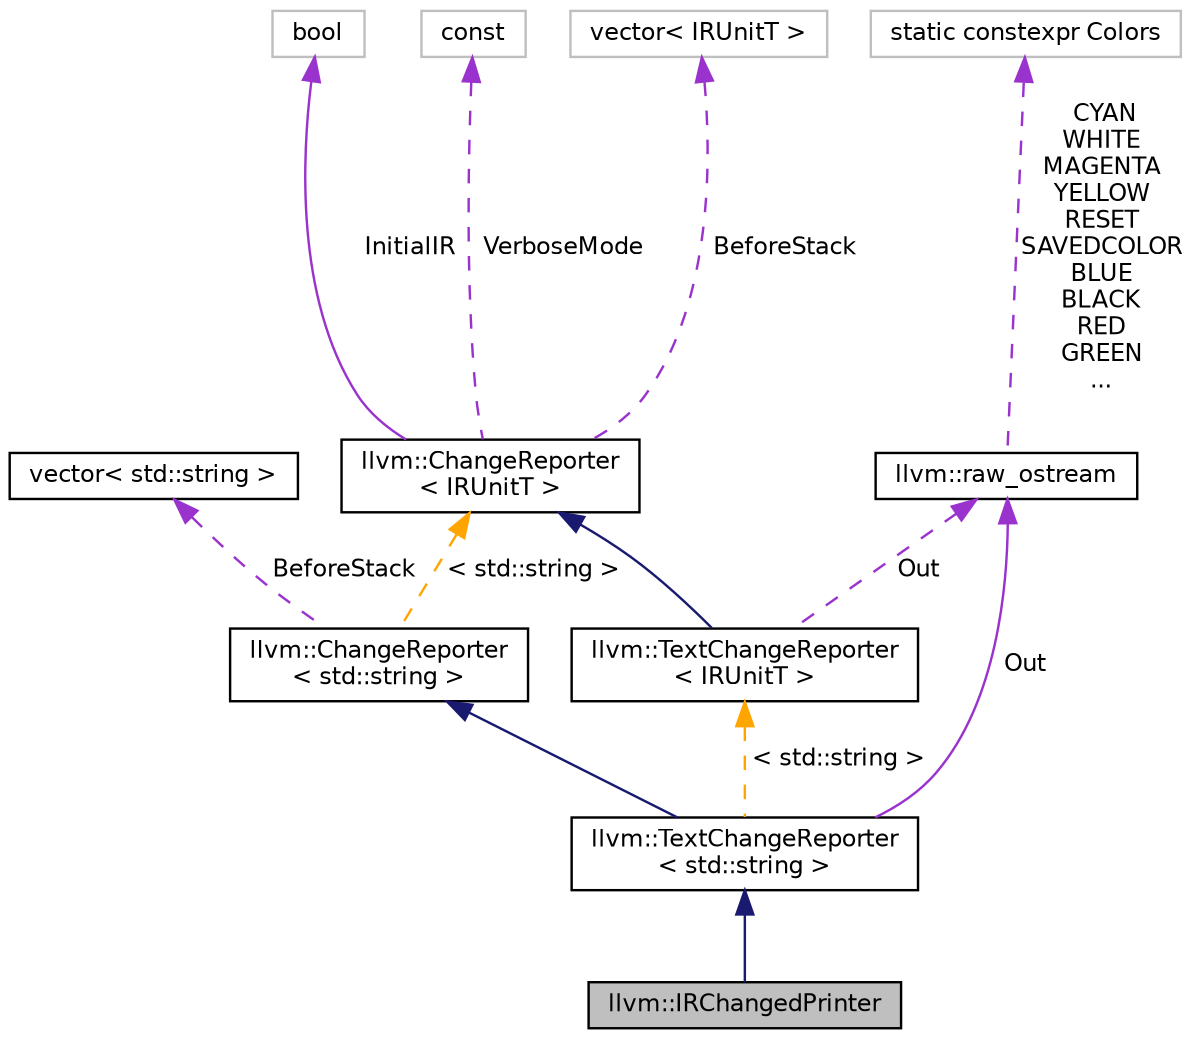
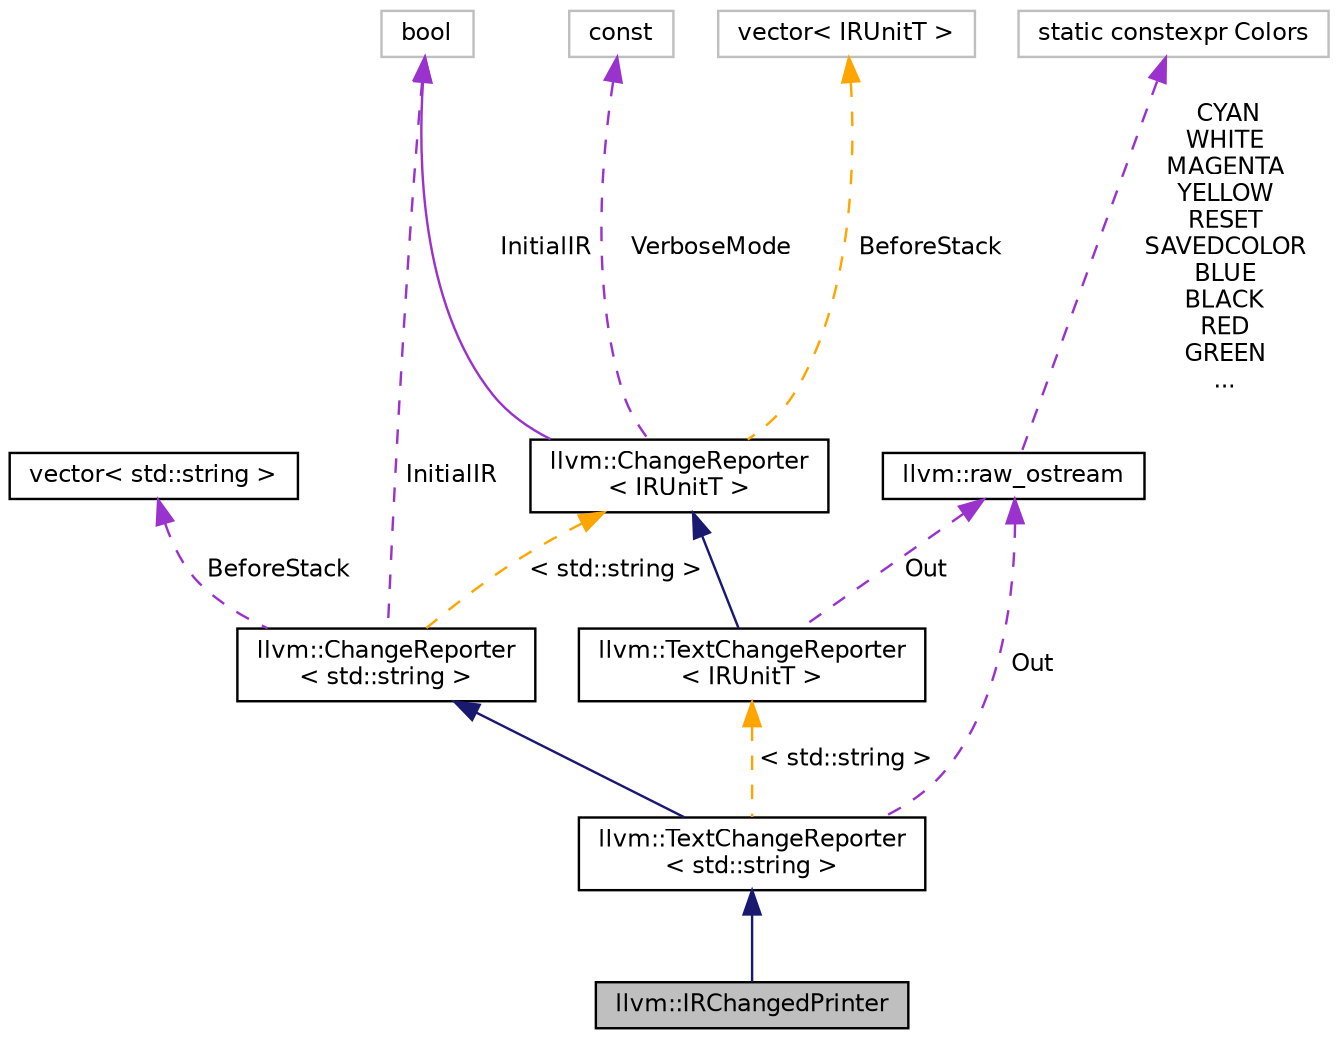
edge "llvm::ChangeReporter < IRUnitT >" -> "vector< IRUnitT >": color darkorchid3 -> orange
edge "llvm::ChangeReporter < std::string >" -> "bool": added, label "InitialIR"
edge "llvm::TextChangeReporter < std::string >" -> "llvm::raw_ostream": style solid -> dashed
